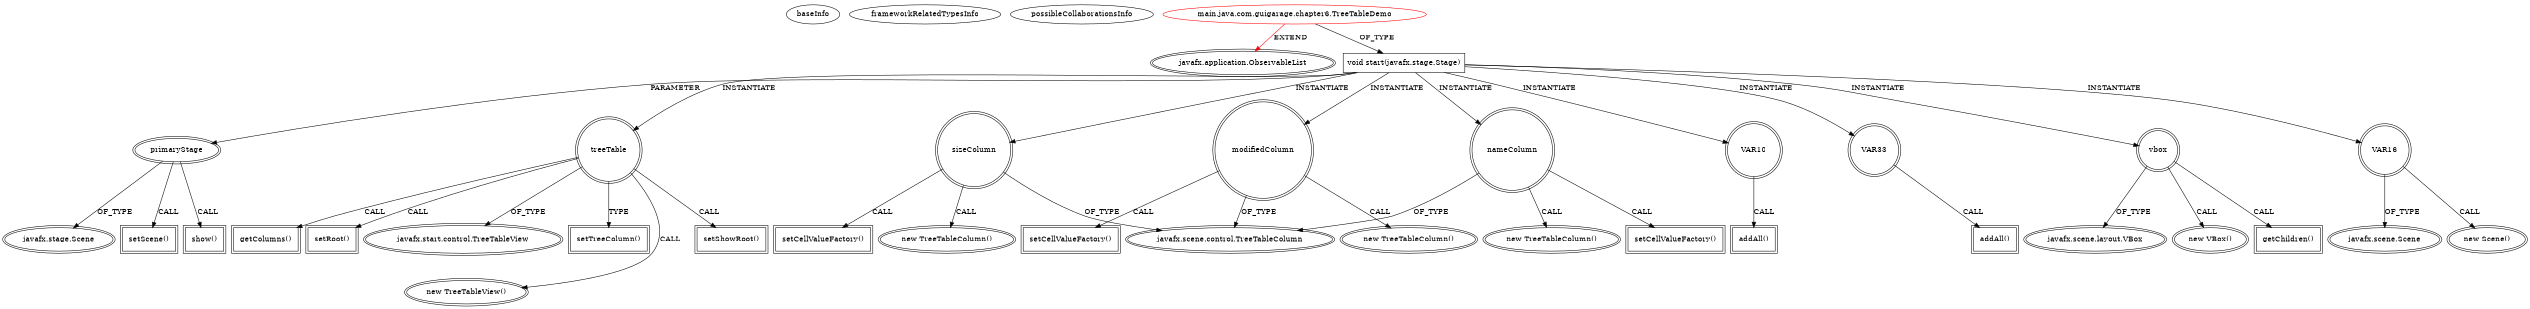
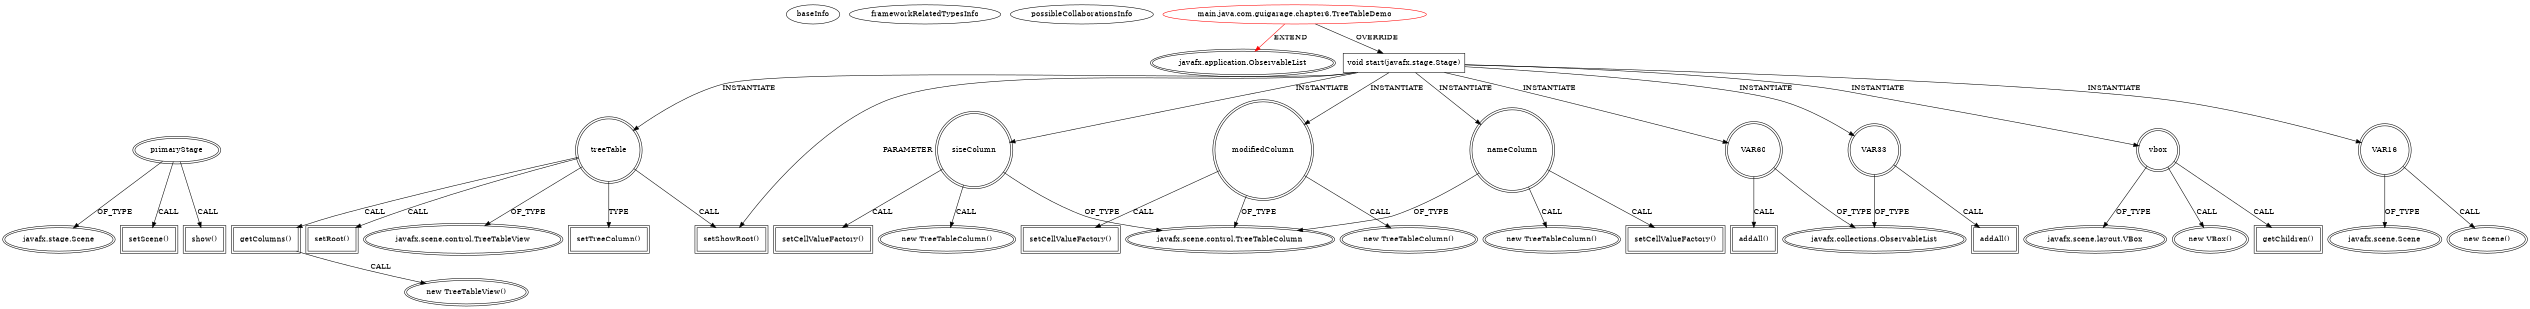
edge "main.java.com.guigarage.chapter6.TreeTableDemo" -> "void start(javafx.stage.Stage)": label "OF_TYPE" -> "OVERRIDE"
edge "void start(javafx.stage.Stage)" -> "primaryStage": now "void start(javafx.stage.Stage)" -> "setShowRoot()"
node "VAR10": label "VAR10" -> "VAR60"
node "javafx.start.control.TreeTableView": label "javafx.start.control.TreeTableView" -> "javafx.scene.control.TreeTableView"
node "javafx.collections.ObservableList": added
edge "treeTable" -> "new TreeTableView()": now "getColumns()" -> "new TreeTableView()"
